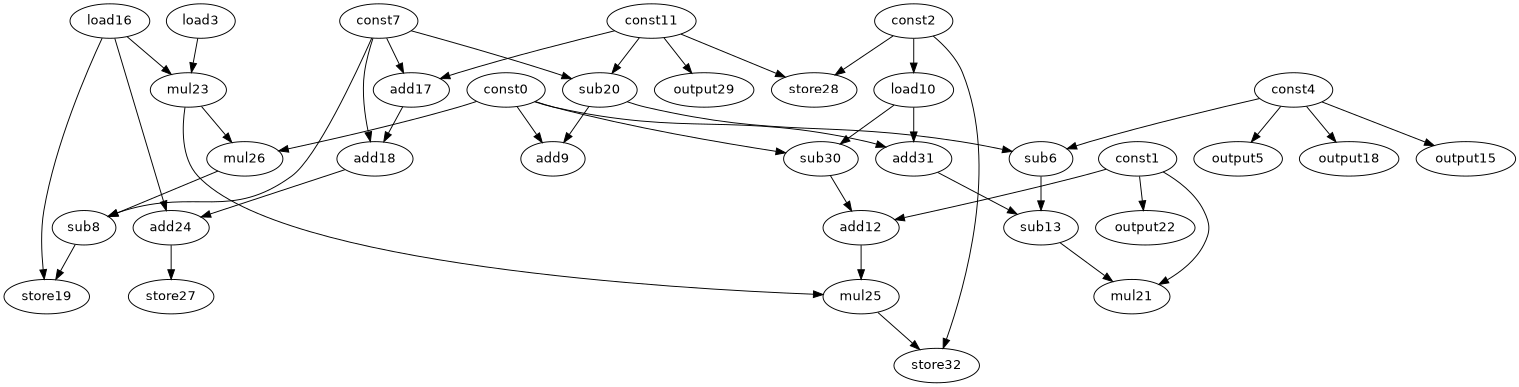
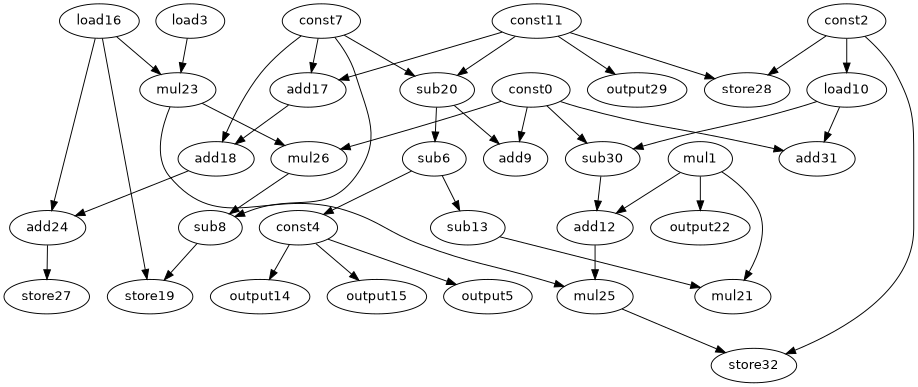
edge "const4" -> "sub6": reversed
node "const1": label "const1" -> "mul1"
node "output18": label "output18" -> "output14"
edge "add31" -> "sub13": removed
